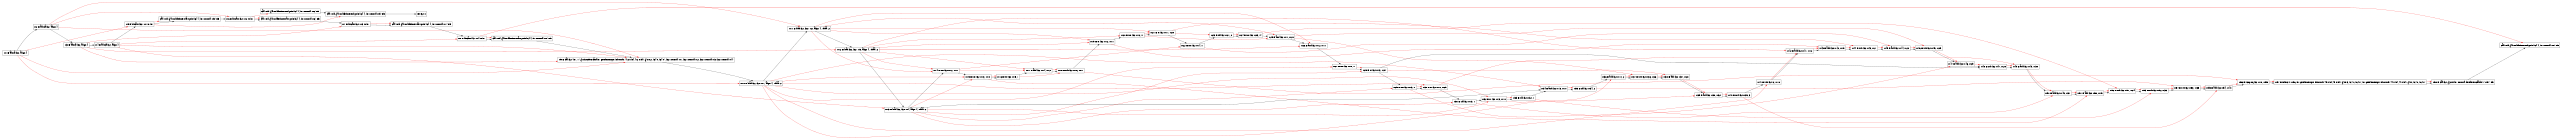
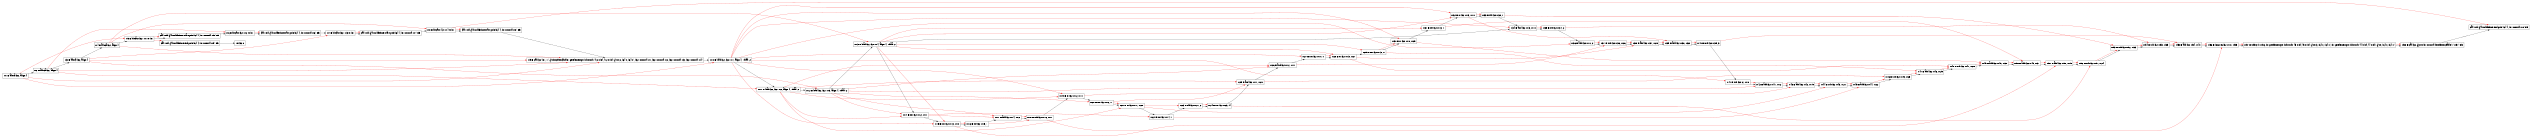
node "call void @llvm.lifetime.end.p0i8(i64 4, i8* nonnull %6) #5": removed
edge "%12 = load i32, i32* %3, align 4, !tbaa !2" -> "%19 = or i32 %12, %11": now "%10 = load i32, i32* %1, align 4, !tbaa !2" -> "%19 = or i32 %12, %11"
edge "%25 = and i32 %11, %20" -> "%37 = sub i32 %36, %26": now "%26 = and i32 %12, %11" -> "%37 = sub i32 %36, %26"
edge "%28 = or i32 %13, %27" -> "%48 = sub i32 %47, %28": color black -> red
